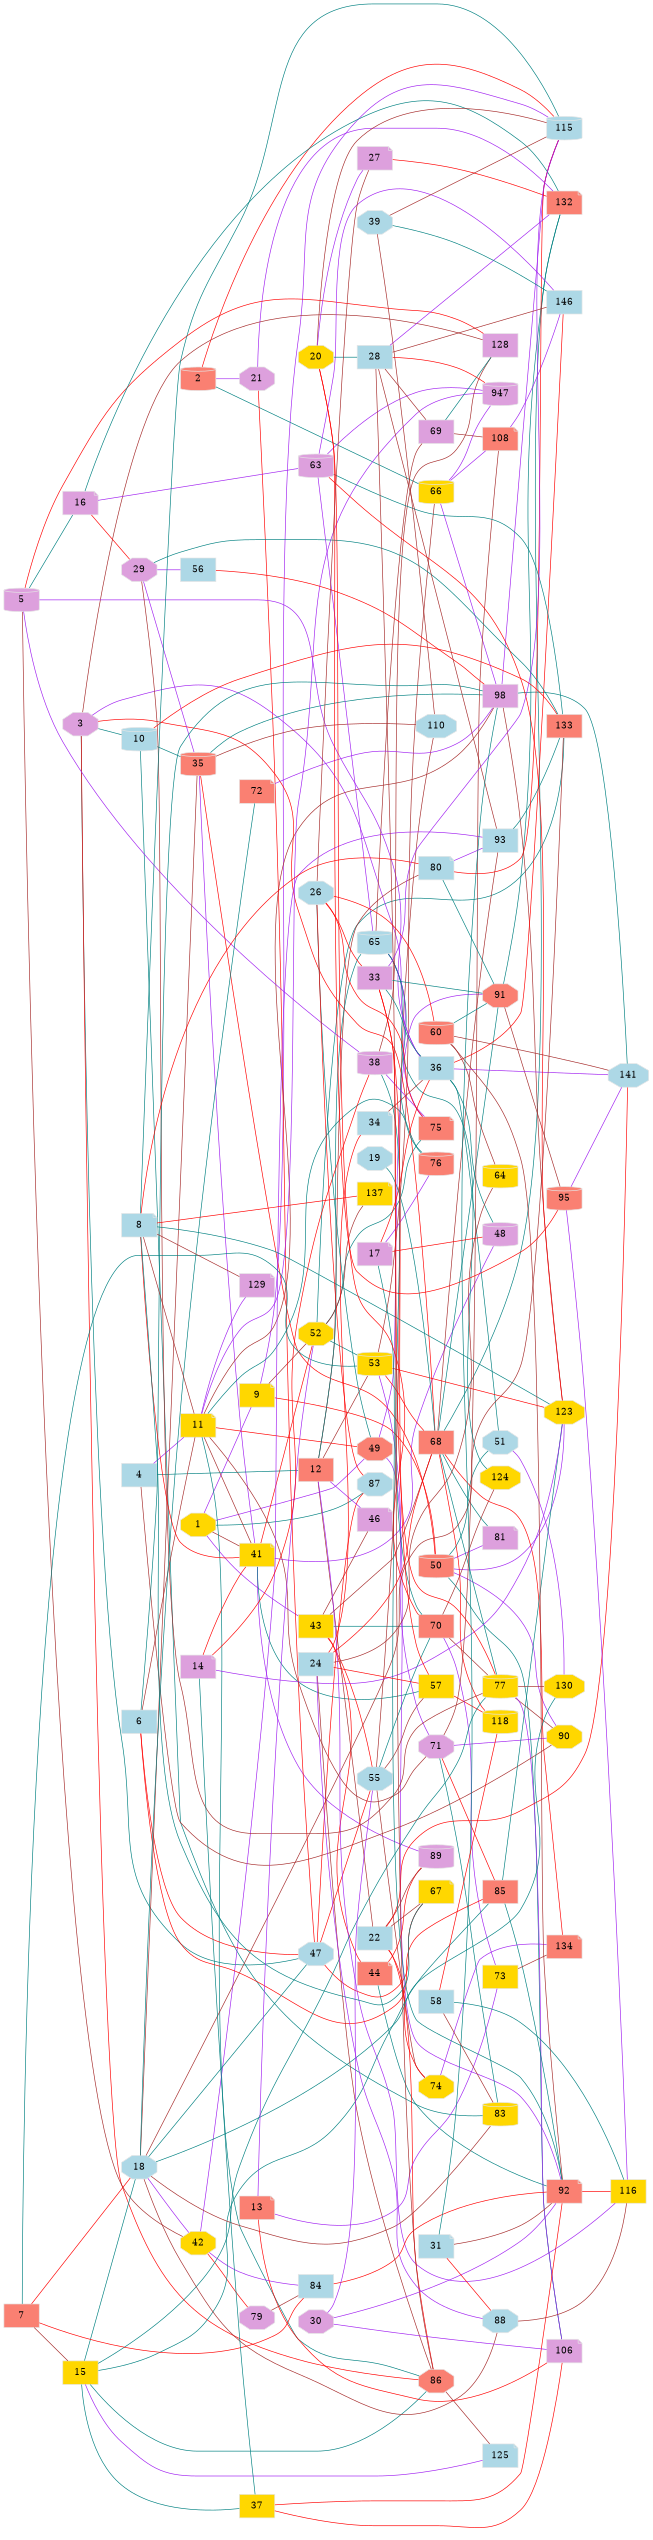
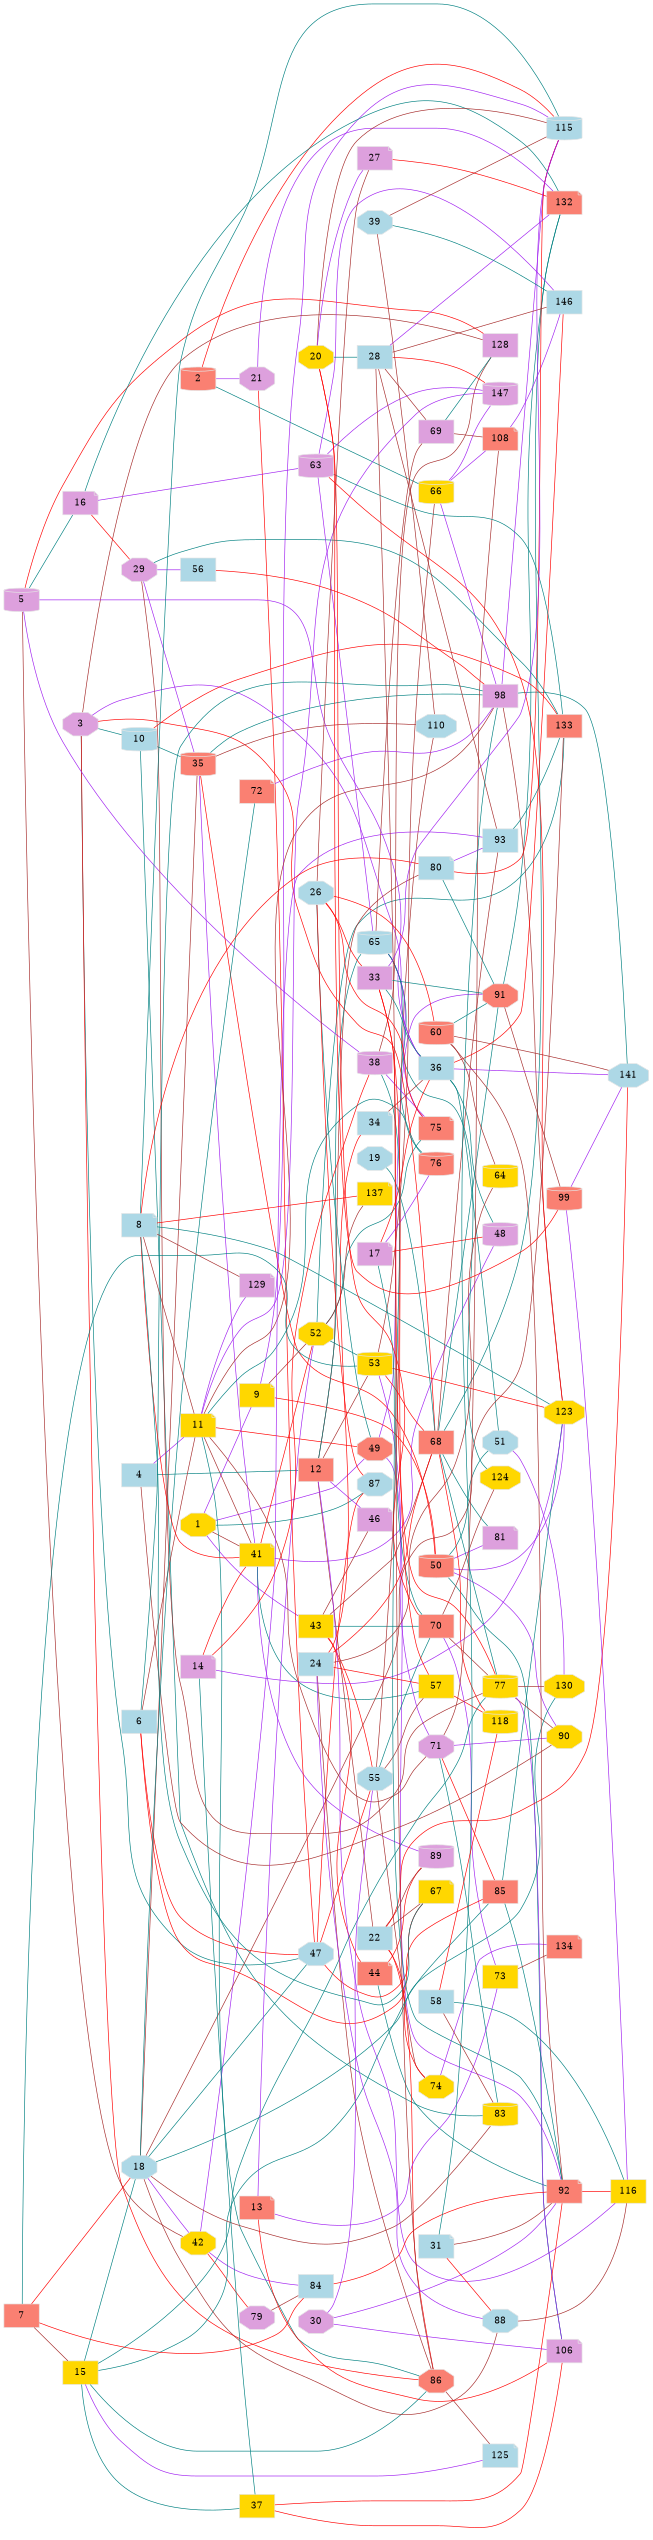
node "947": label "947" -> "147"
node "95": label "95" -> "99"
edge "68" -- "134": removed
